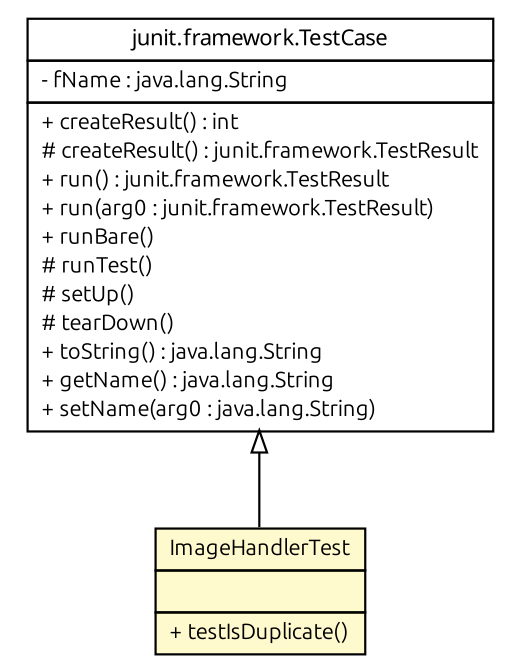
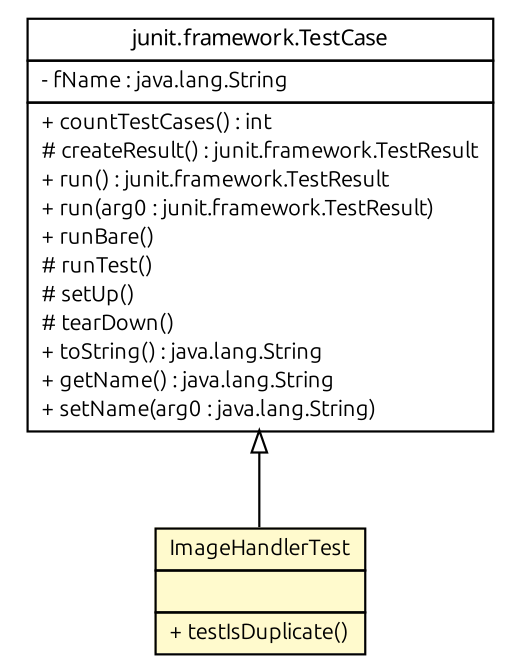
node "junit.framework.TestCase": text "+ createResult() : int" -> "+ countTestCases() : int"
